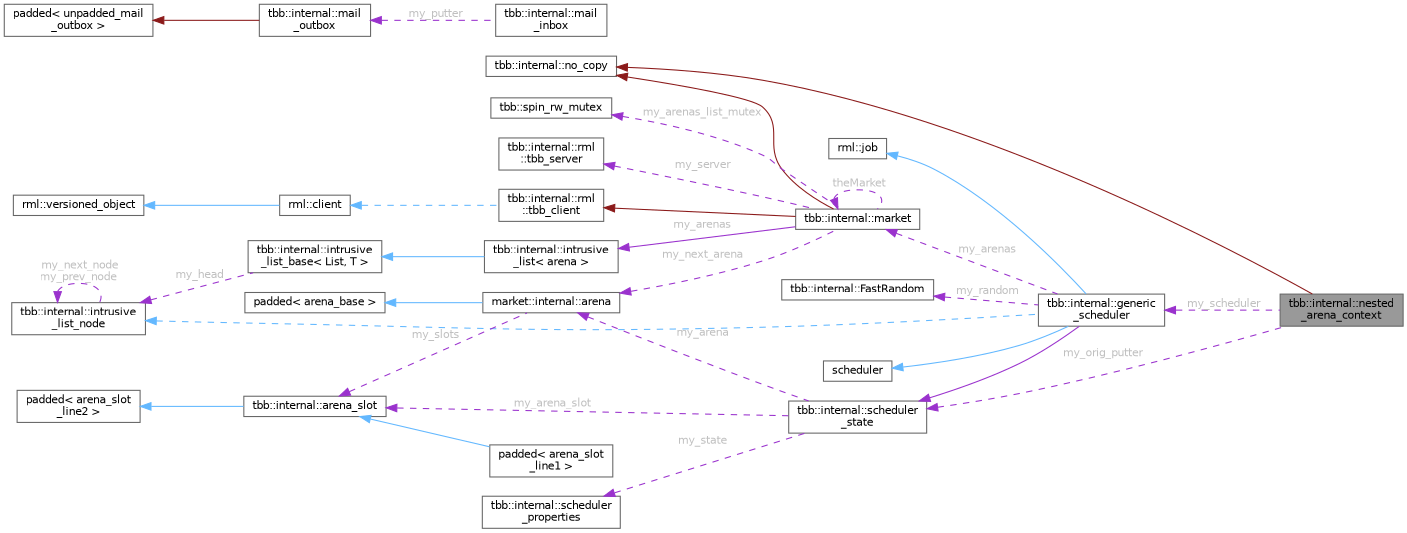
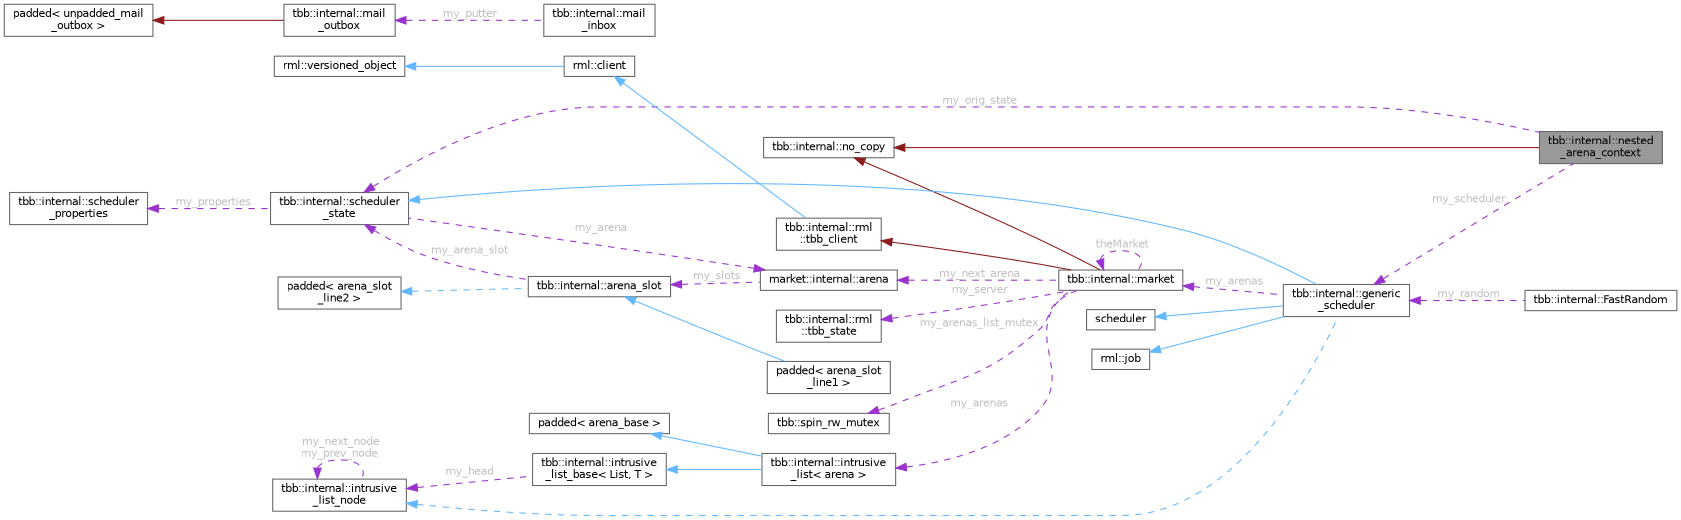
node "tbb::internal::rml ::tbb_server": label "tbb::internal::rml ::tbb_server" -> "tbb::internal::rml ::tbb_state"
edge "tbb::internal::rml ::tbb_client" -> "rml::client": style dashed -> solid
edge "tbb::internal::market" -> "tbb::internal::intrusive _list< arena >": style solid -> dashed
edge "tbb::internal::generic _scheduler" -> "tbb::internal::FastRandom": reversed
edge "market::internal::arena" -> "padded< arena_base >": now "tbb::internal::intrusive _list< arena >" -> "padded< arena_base >"
edge "tbb::internal::nested _arena_context" -> "tbb::internal::scheduler _state": label " my_orig_putter" -> " my_orig_state"
edge "tbb::internal::generic _scheduler" -> "tbb::internal::scheduler _state": color darkorchid3 -> steelblue1
edge "tbb::internal::arena_slot" -> "padded< arena_slot _line2 >": style solid -> dashed
edge "tbb::internal::scheduler _state" -> "tbb::internal::arena_slot": reversed
edge "tbb::internal::scheduler _state" -> "tbb::internal::scheduler _properties": label " my_state" -> " my_properties"
